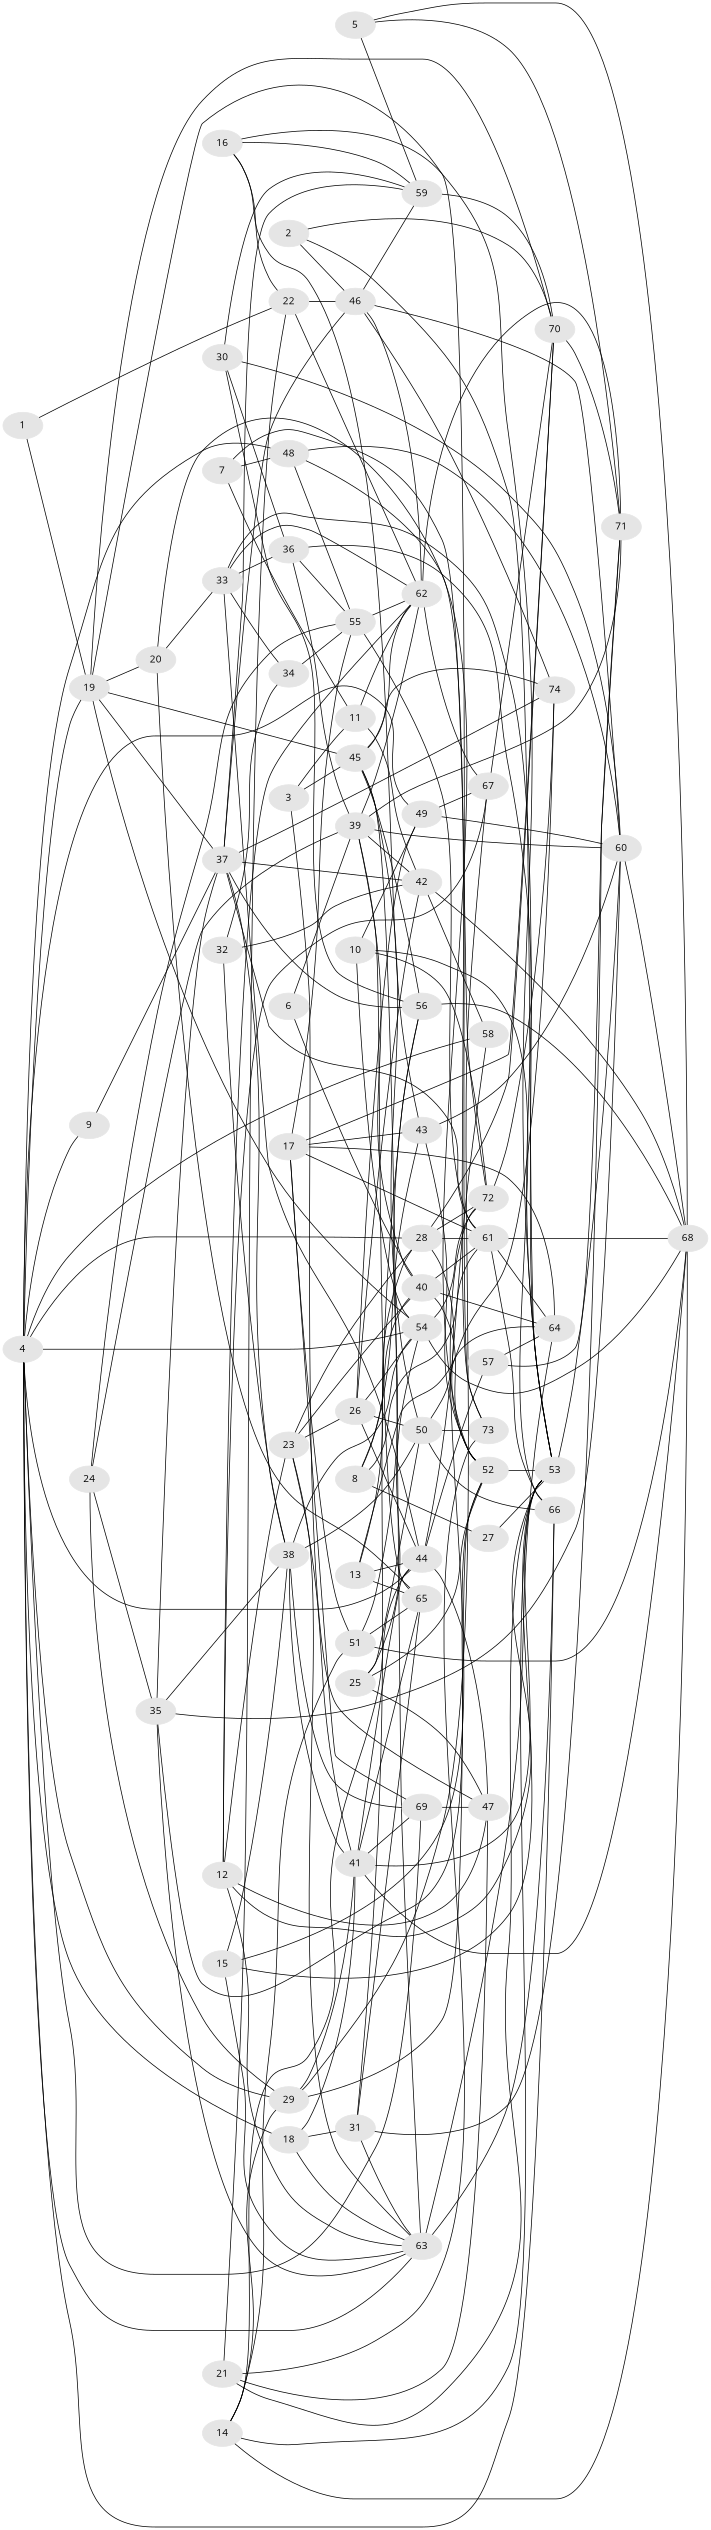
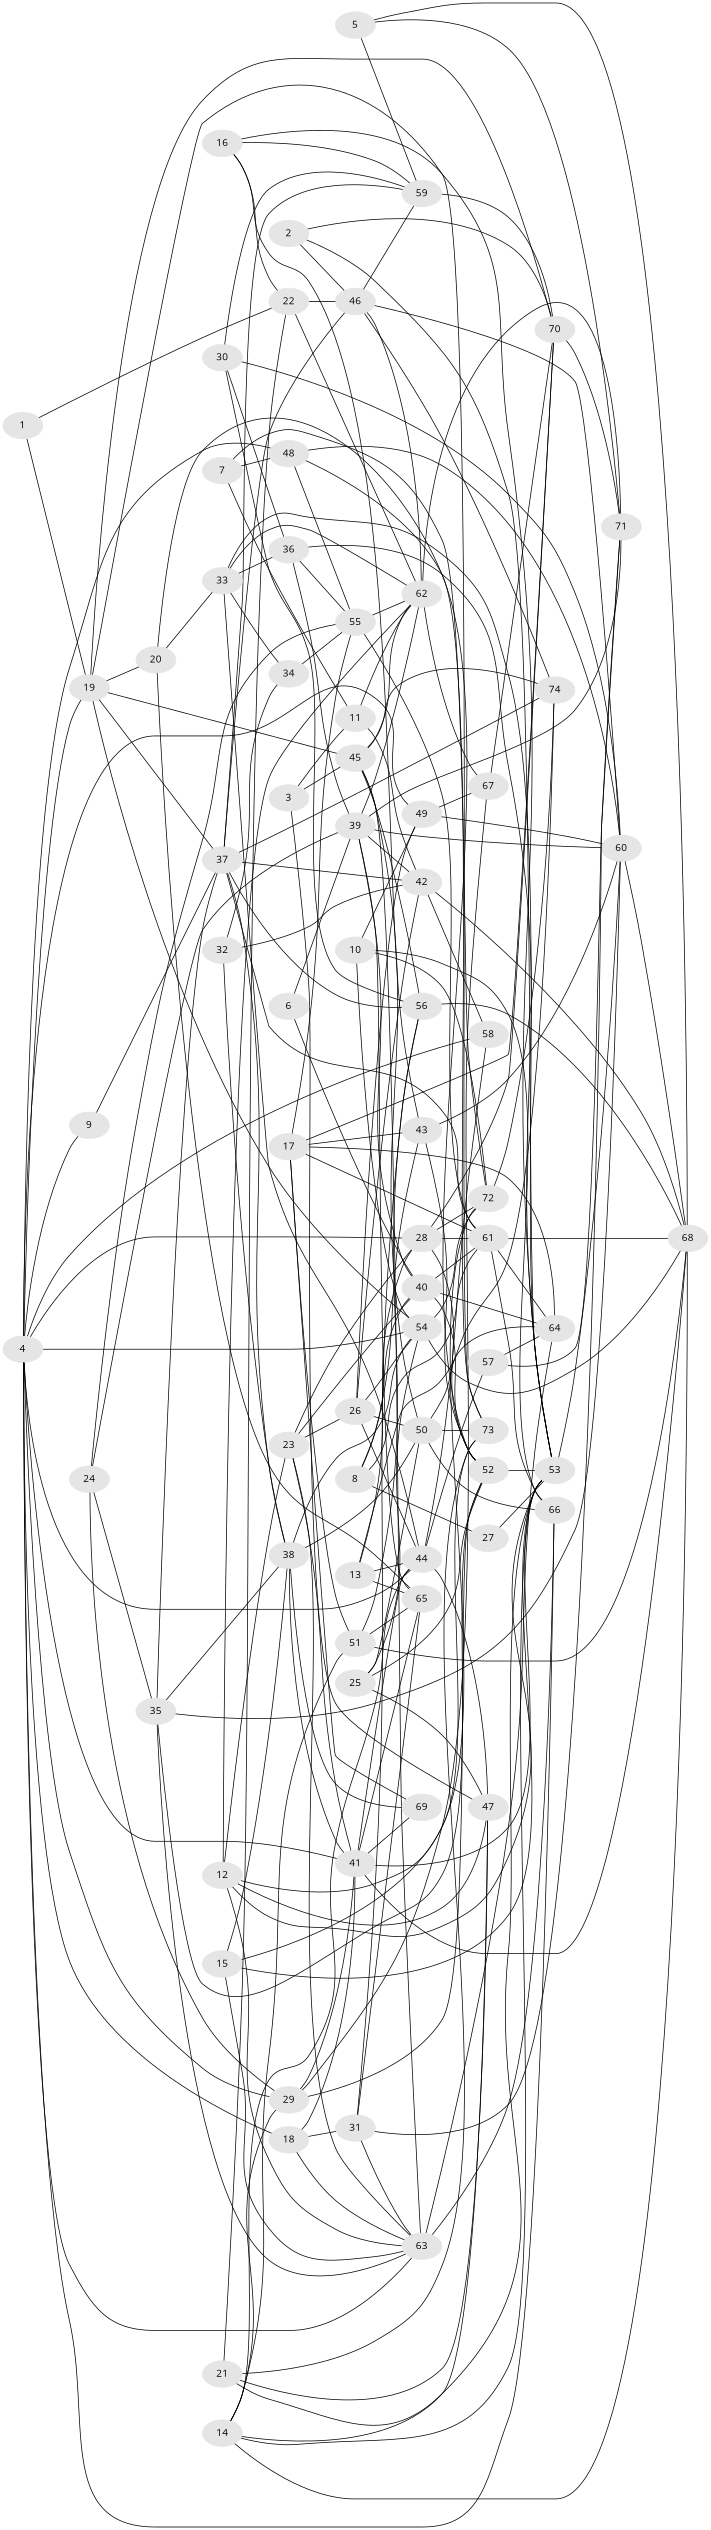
edge "67" -- "12": now "73" -- "12"
edge "69" -- "47": now "14" -- "47"
edge "4" -- "69": now "4" -- "41"
